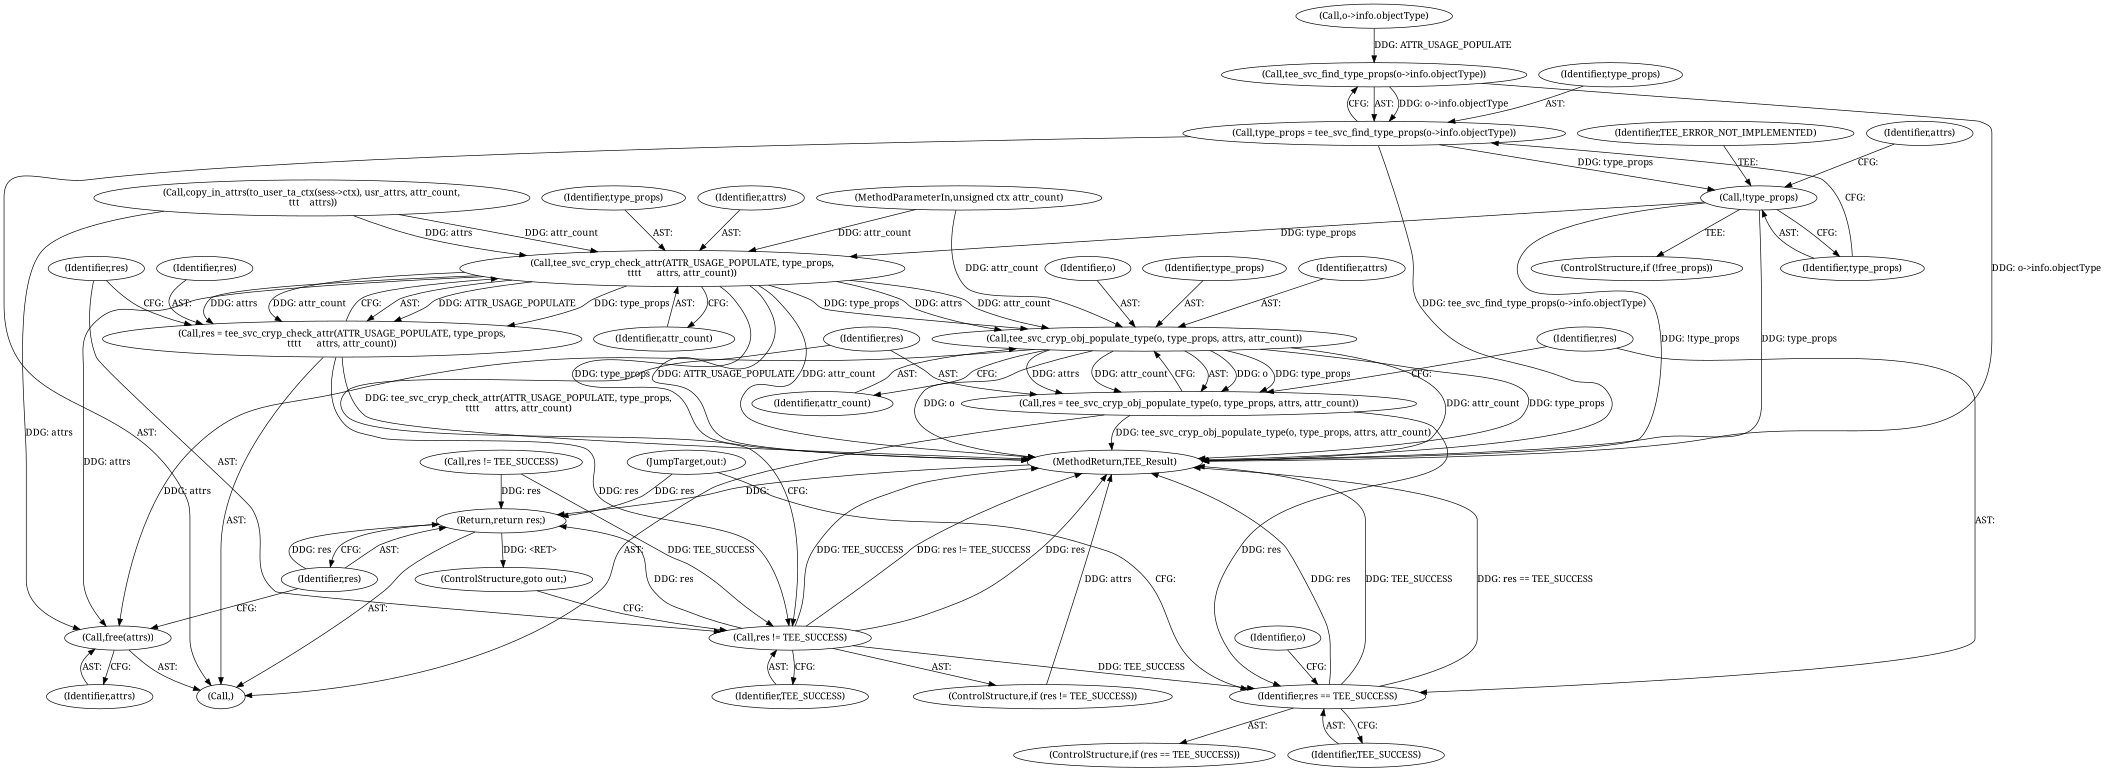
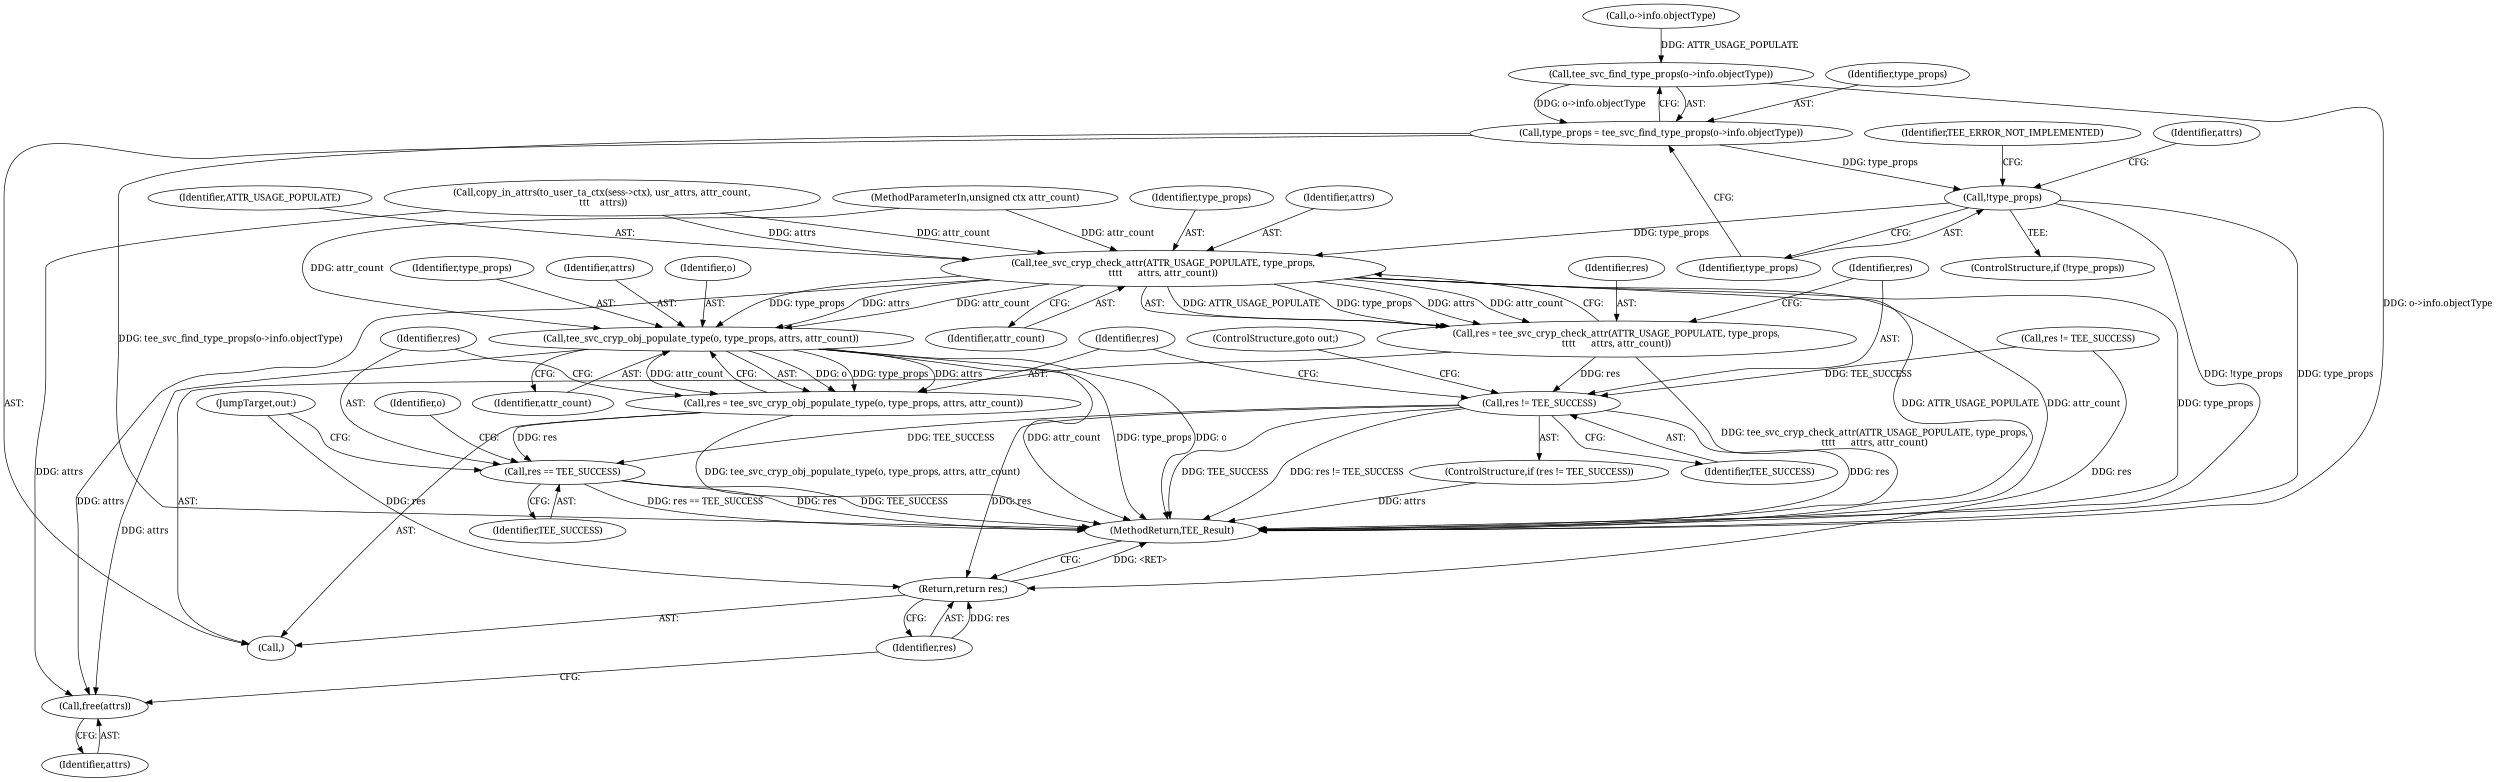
edge "(Identifier,TEE_ERROR_NOT_IMPLEMENTED)" -> "(Call,!type_props)": label "TEE: " -> "CFG: "
node "(Identifier,ATTR_USAGE_POPULATE)": added
node "(ControlStructure,if (!free_props))": label "(ControlStructure,if (!free_props))" -> "(ControlStructure,if (!type_props))"
edge "(MethodReturn,TEE_Result)" -> "(Return,return res;)": label "DDG: " -> "CFG: "
edge "(Return,return res;)" -> "(ControlStructure,goto out;)": now "(Return,return res;)" -> "(MethodReturn,TEE_Result)"
edge "(Call,free(attrs))" -> "(Call,)": removed, label "AST:"
node "(Identifier,res == TEE_SUCCESS)": label "(Identifier,res == TEE_SUCCESS)" -> "(Call,res == TEE_SUCCESS)"
node "(ControlStructure,if (res == TEE_SUCCESS))": removed
